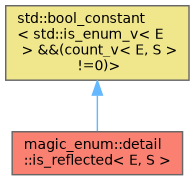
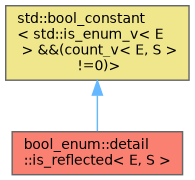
node "magic_enum::detail ::is_reflected< E, S >": label "magic_enum::detail ::is_reflected< E, S >" -> "bool_enum::detail ::is_reflected< E, S >"
